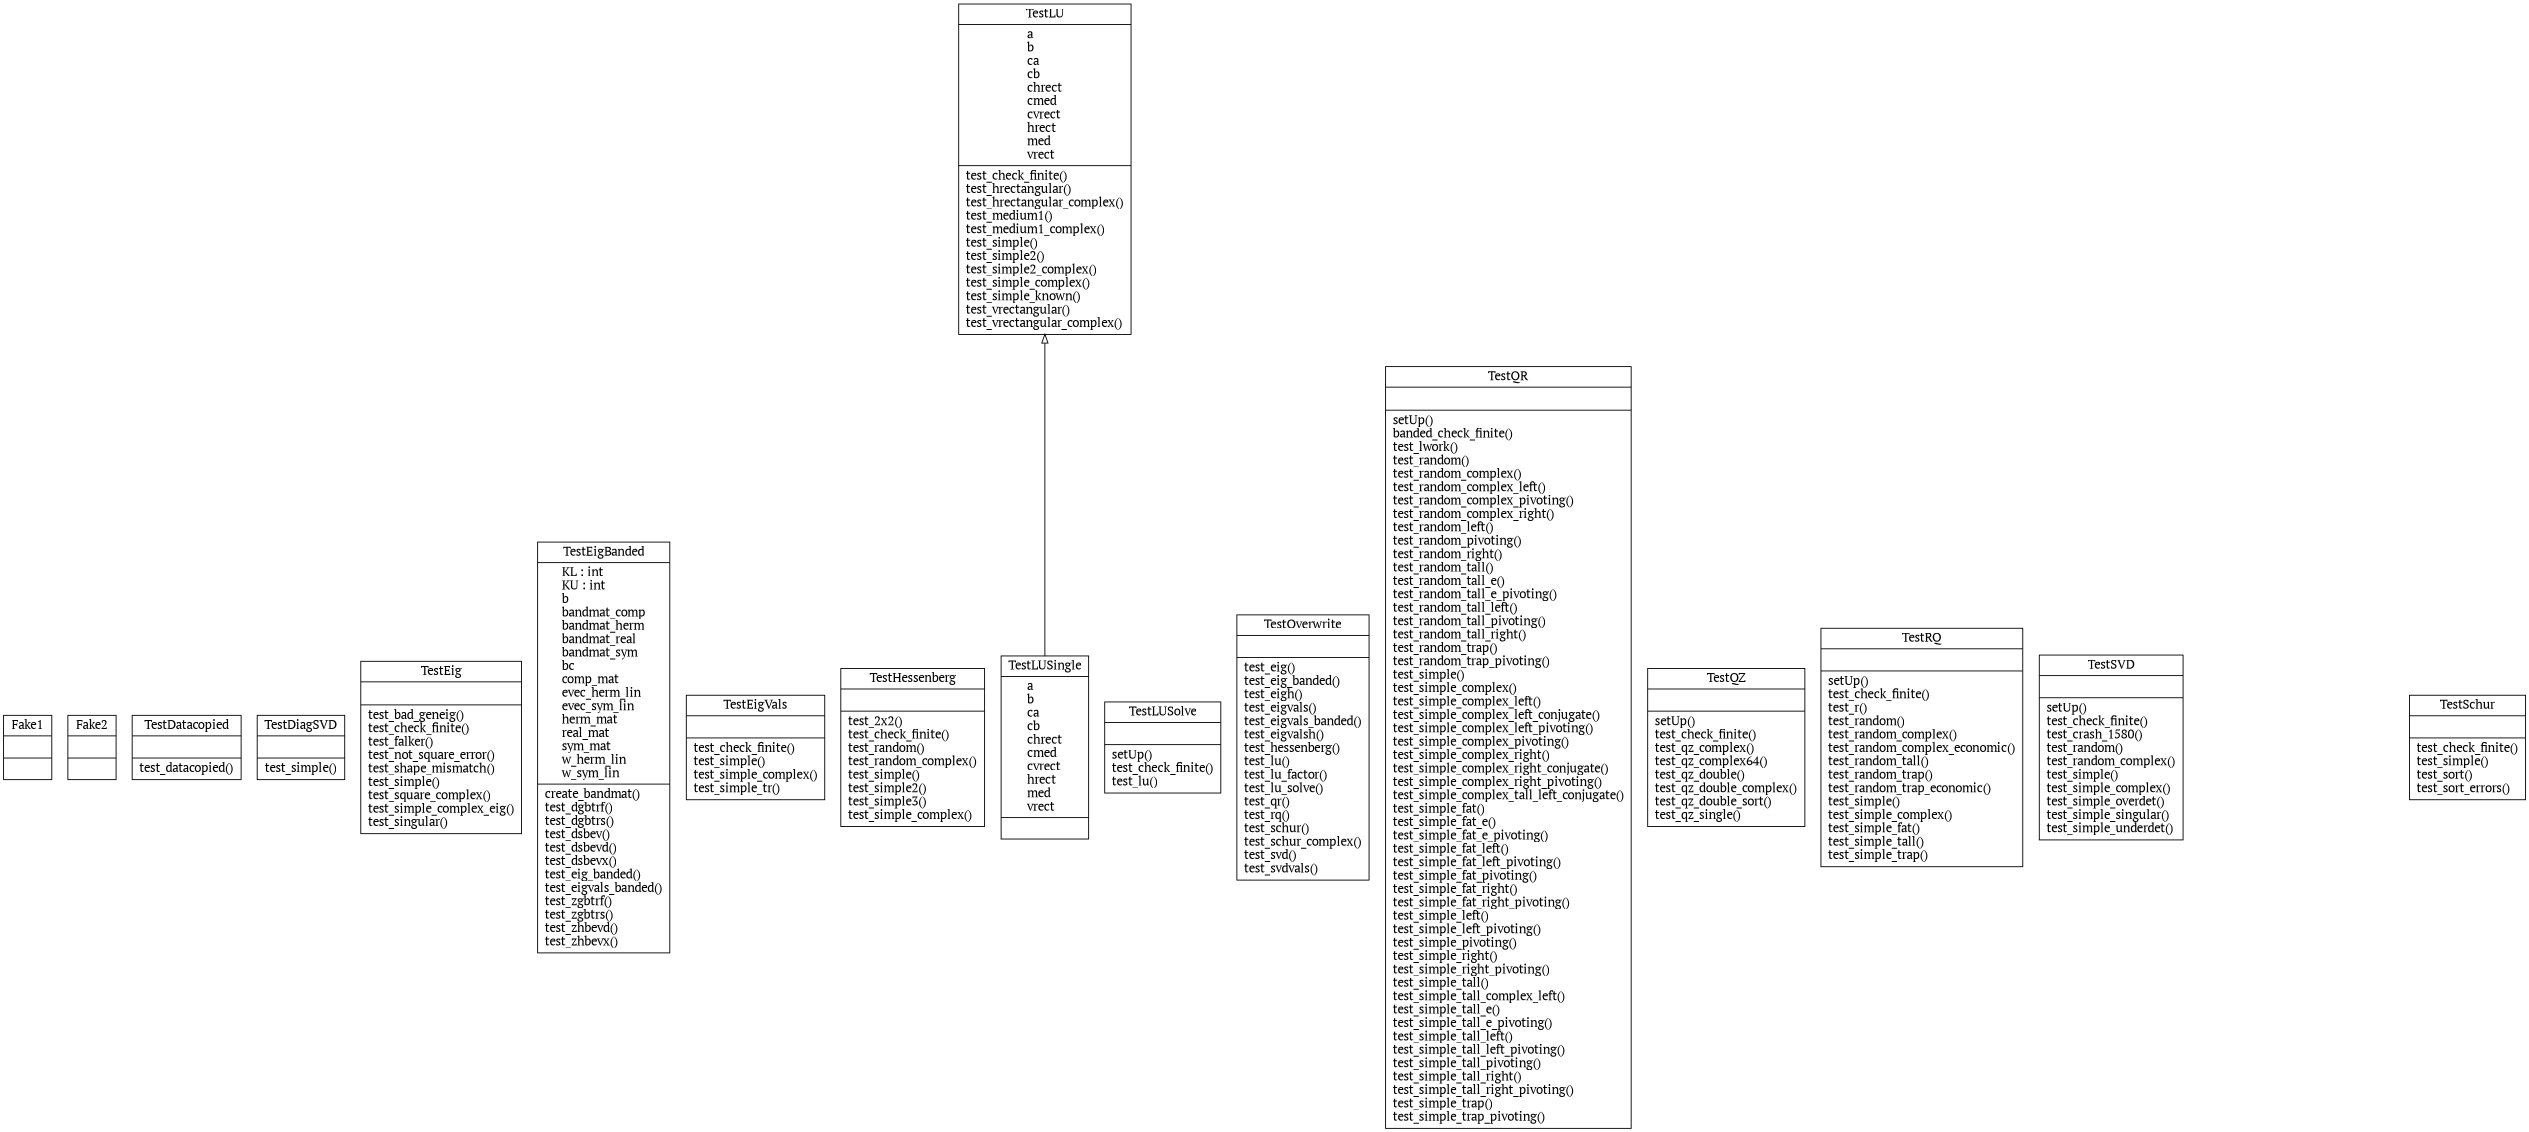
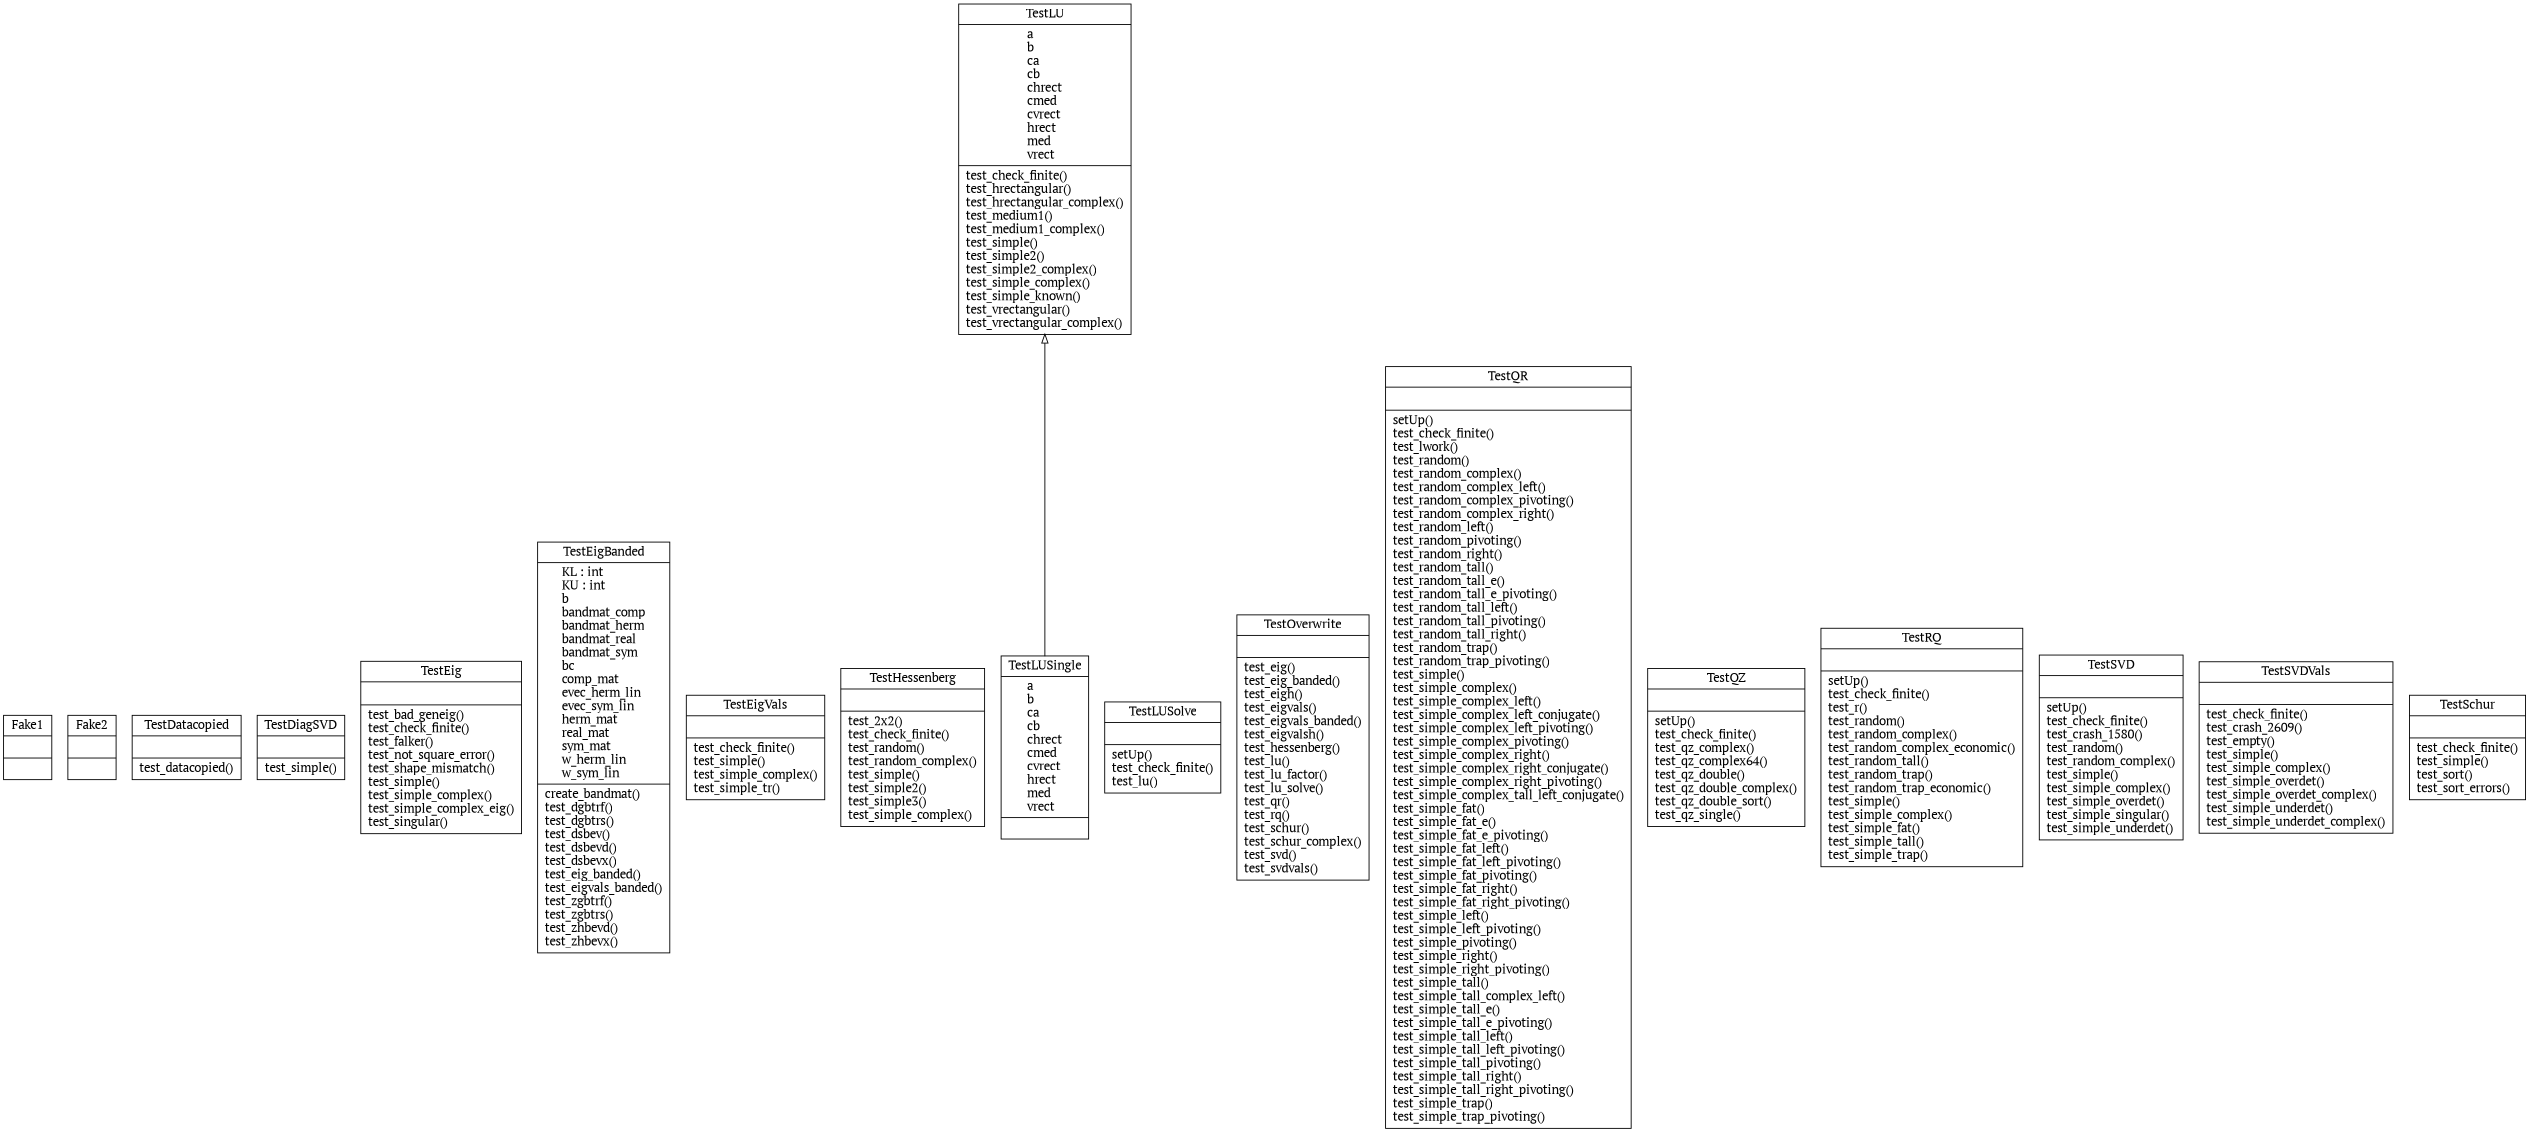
node "TestQR": text "banded_check_finite()" -> "test_check_finite()"
node "TestSVDVals": added
node "TestEig": text "test_square_complex()" -> "test_simple_complex()"
